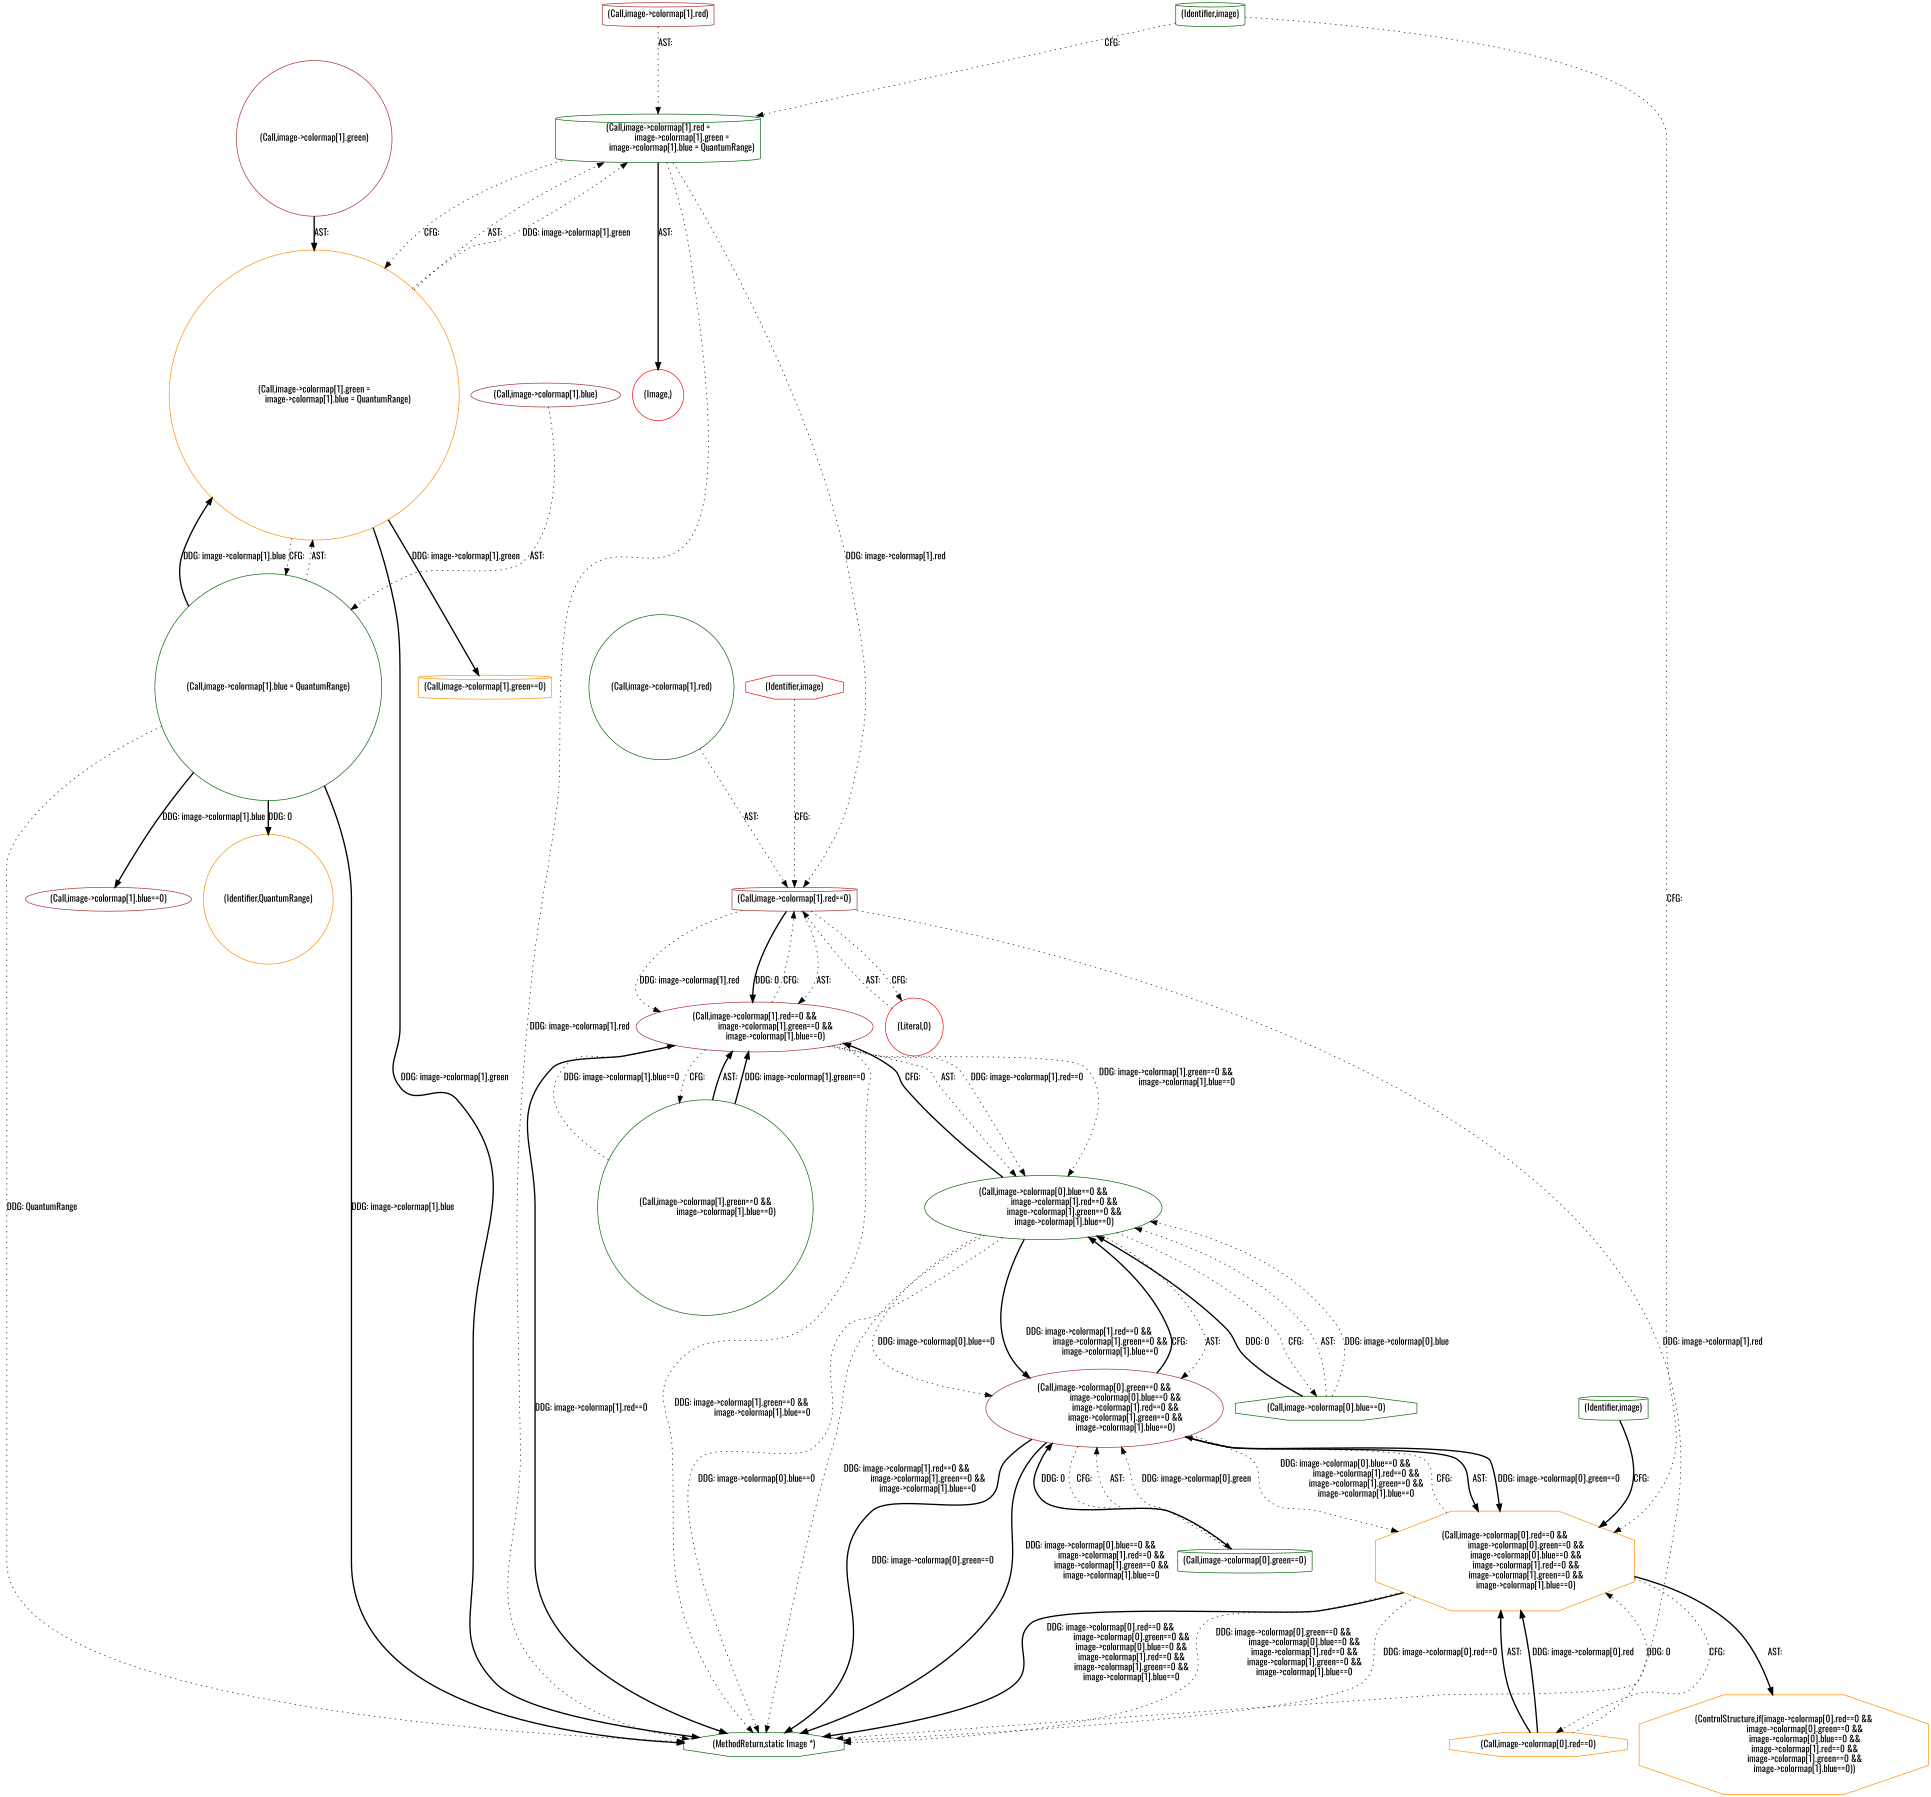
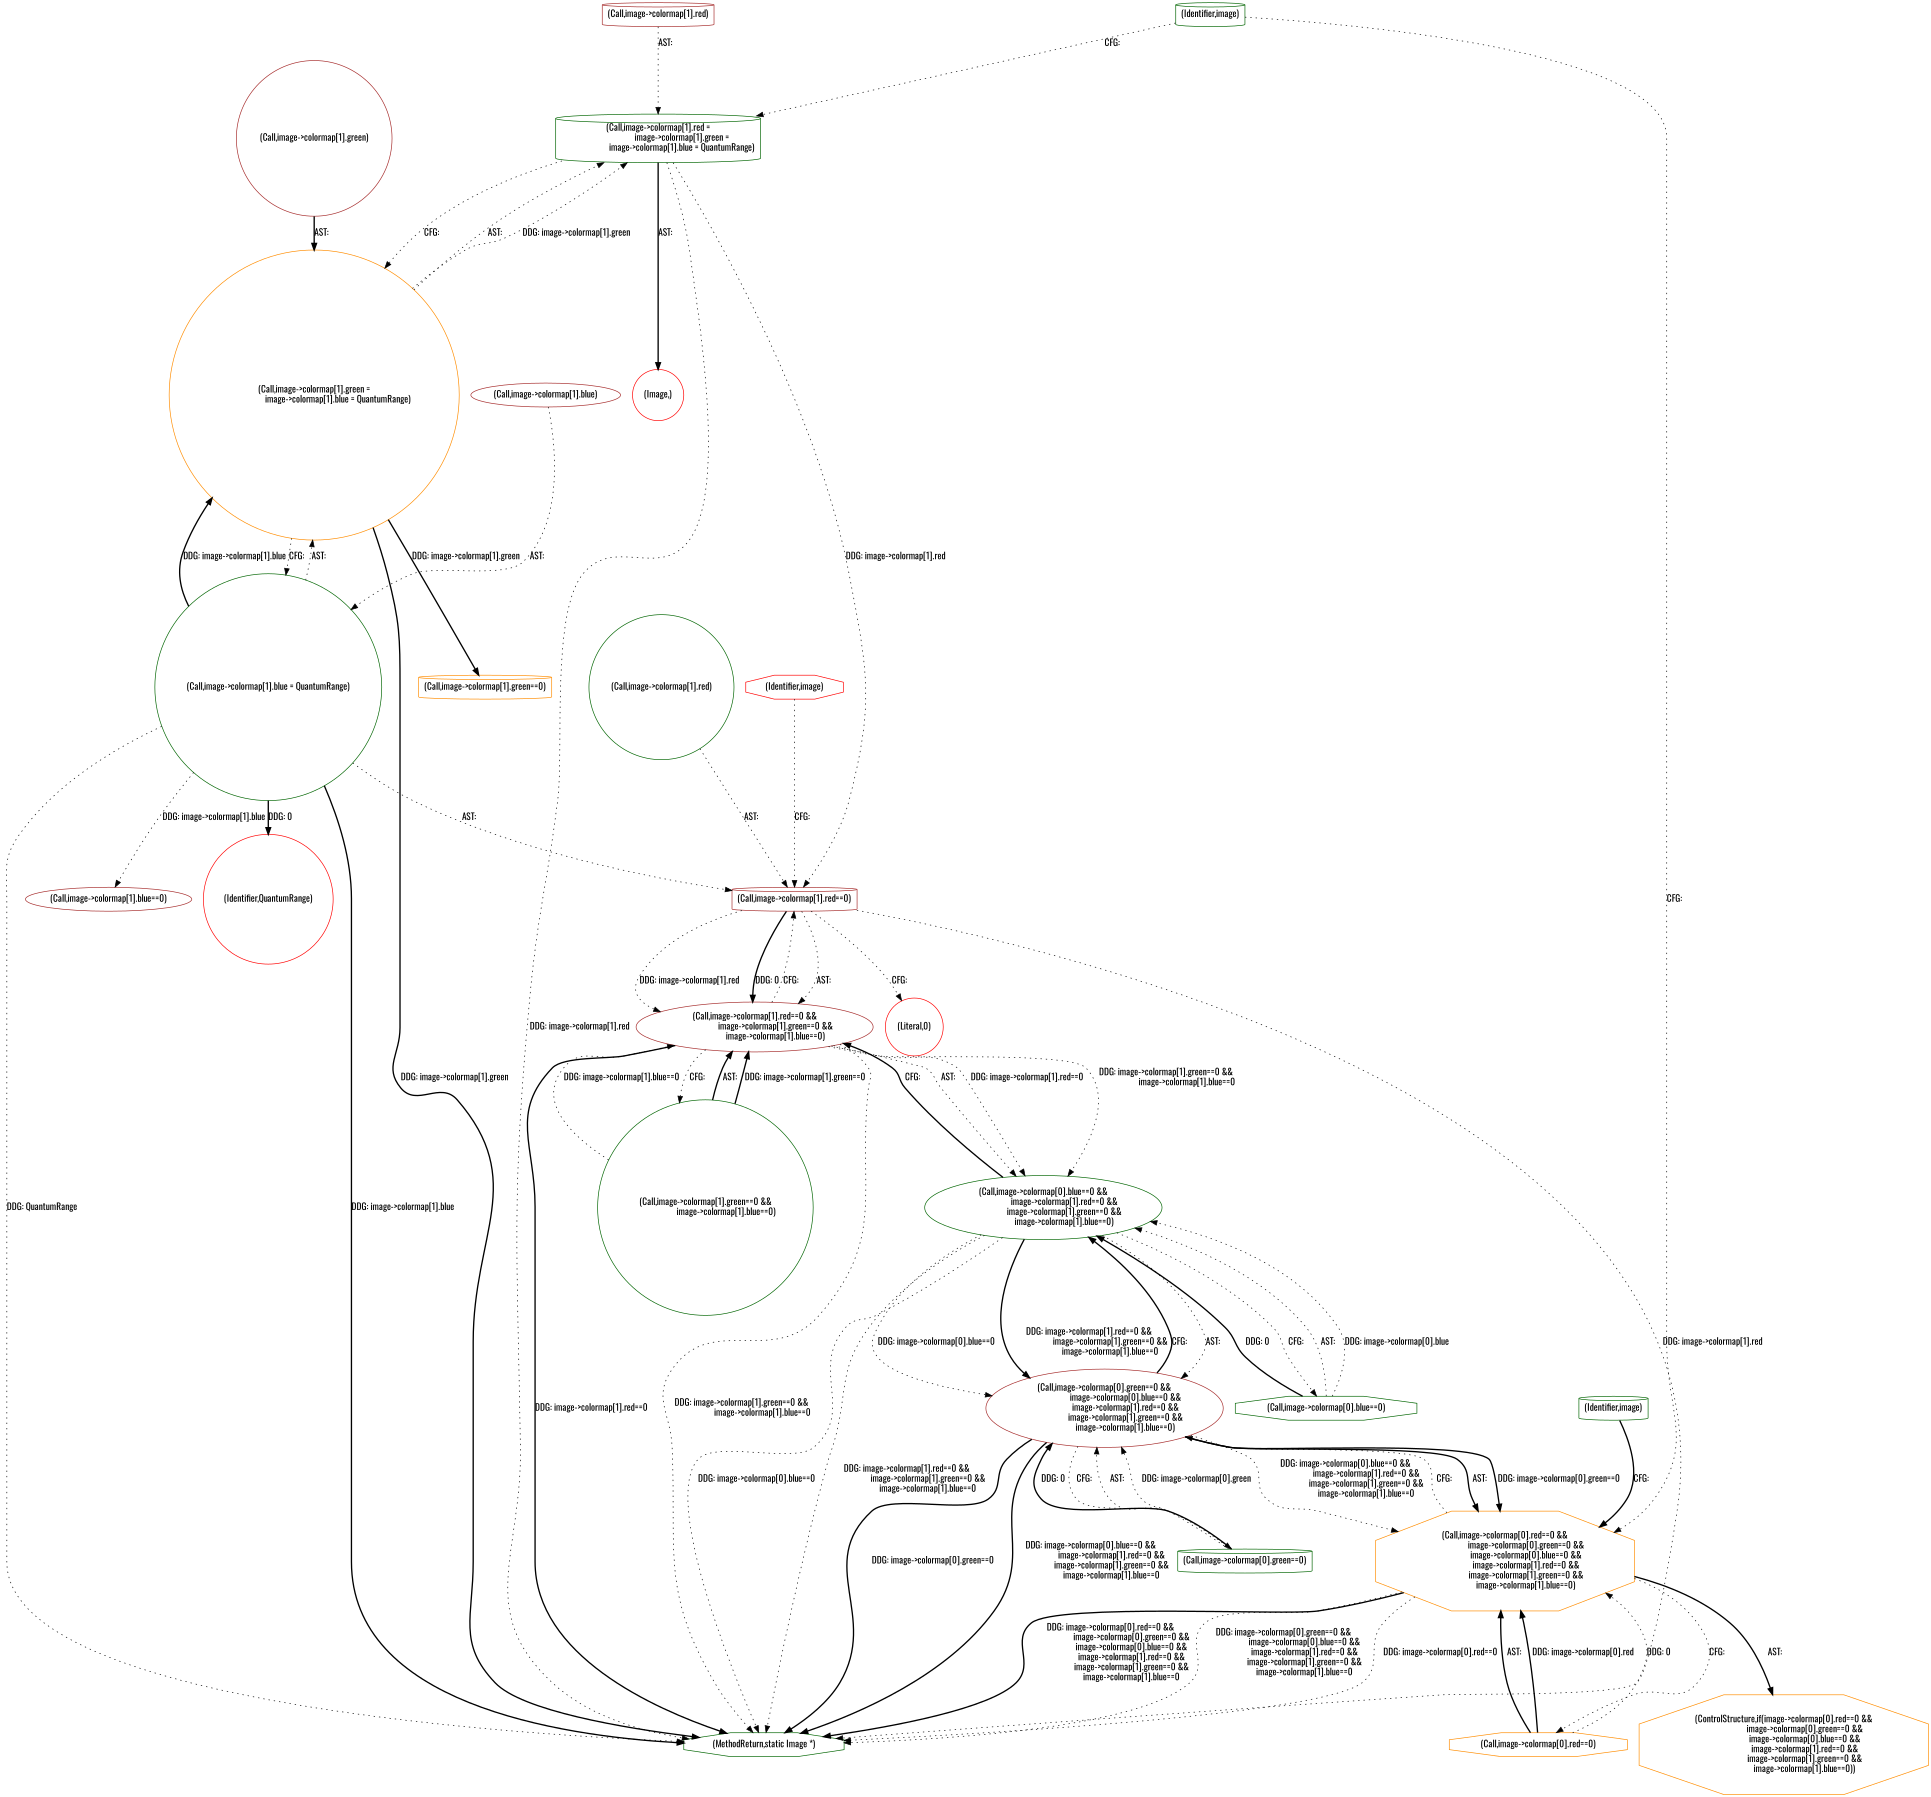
edge "(Call,image->colormap[1].blue = QuantumRange)" -> "(Call,image->colormap[1].blue==0)": style bold -> dotted
node "(Identifier,QuantumRange)": color darkorange -> red
edge "(Literal,0)" -> "(Call,image->colormap[1].red==0)": now "(Call,image->colormap[1].blue = QuantumRange)" -> "(Call,image->colormap[1].red==0)"
